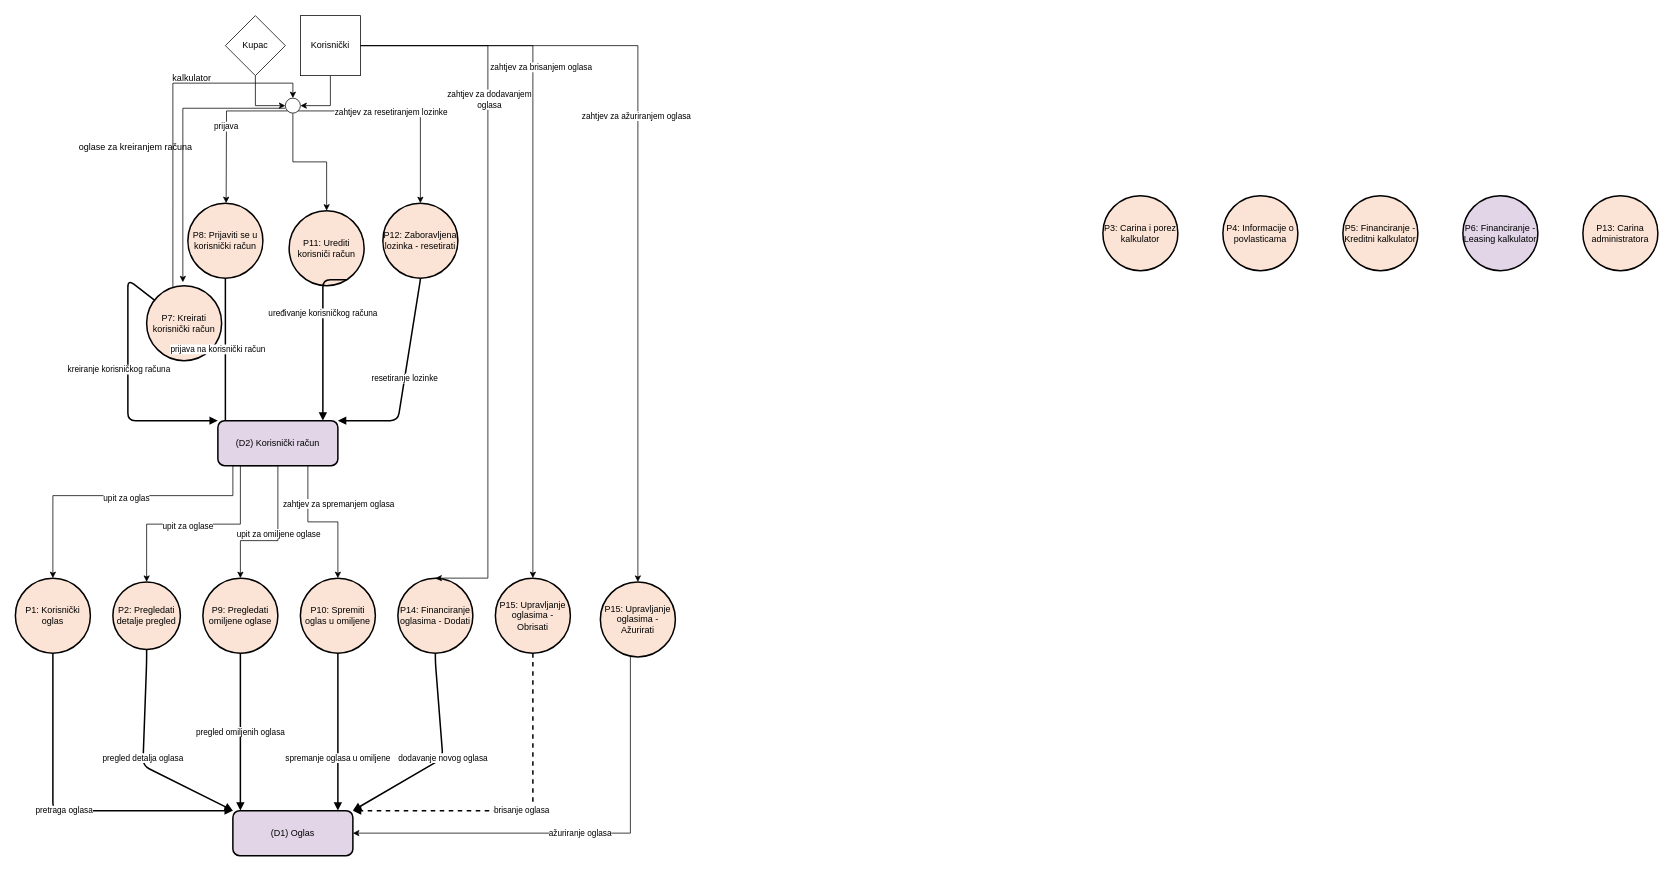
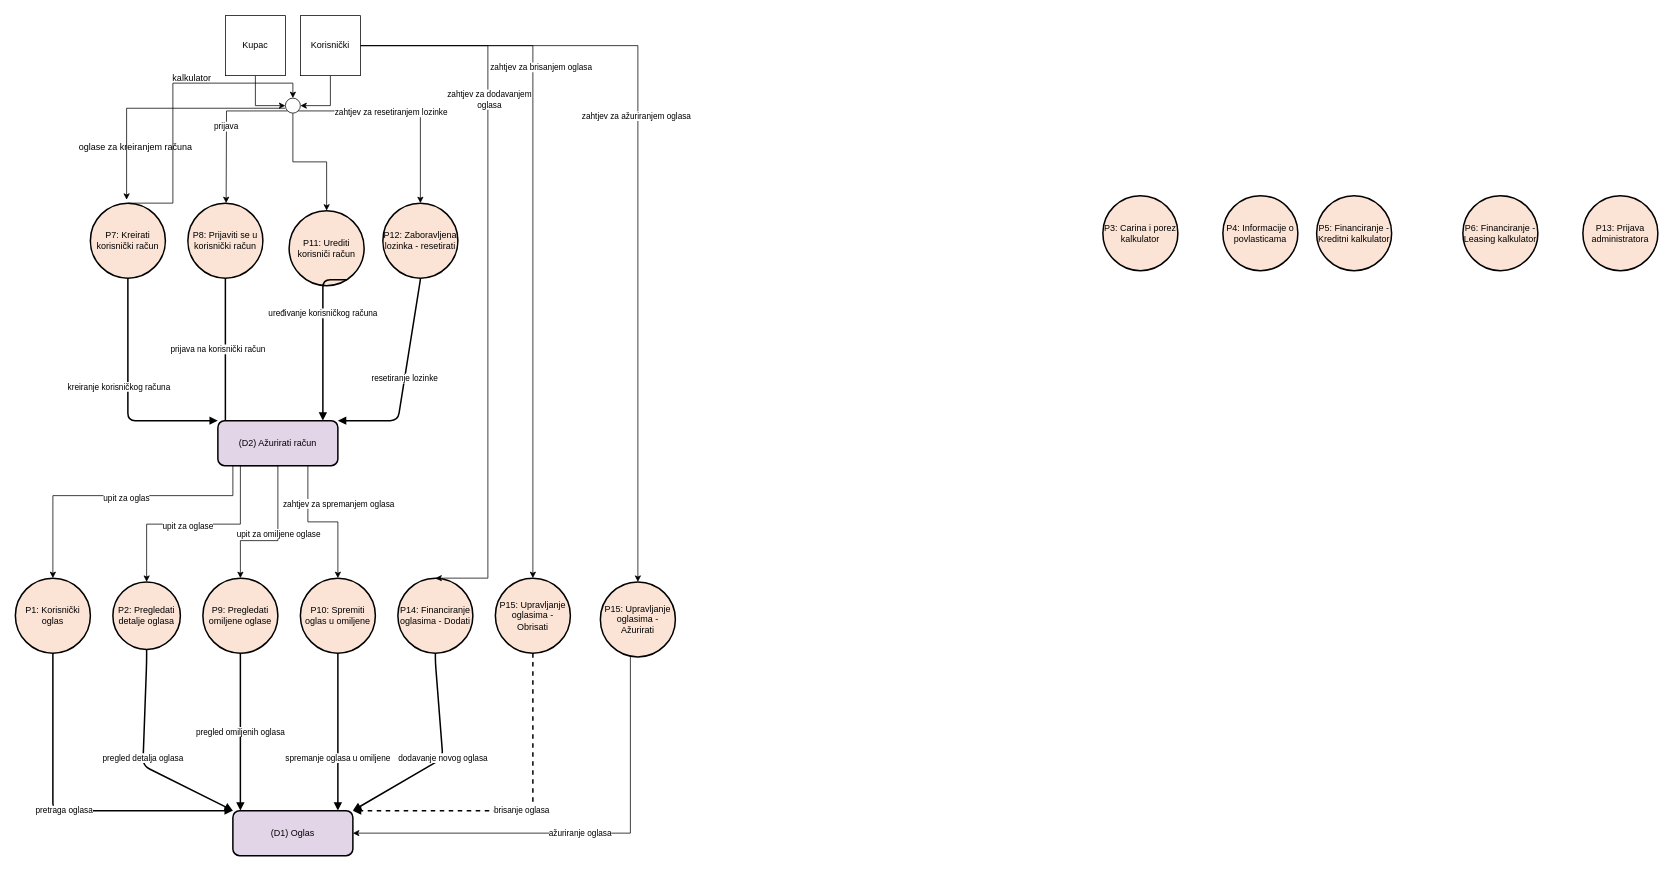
node "Kupac": shape diamond -> rectangle
node "P5: Financiranje - Kreditni kalkulator": moved (1380, 233) -> (1354, 233)
node "P6: Financiranje - Leasing kalkulator": fillcolor #e1d5e7 -> #fbe4d5
node "P13: Carina administratora": label "P13: Carina administratora" -> "P13: Prijava administratora"
node "P7: Kreirati korisnički račun": moved (184, 323) -> (128, 240)
node "(D2) Korisnički račun": label "(D2) Korisnički račun" -> "(D2) Ažurirati račun"
node "P2: Pregledati detalje pregled": label "P2: Pregledati detalje pregled" -> "P2: Pregledati detalje oglasa"
